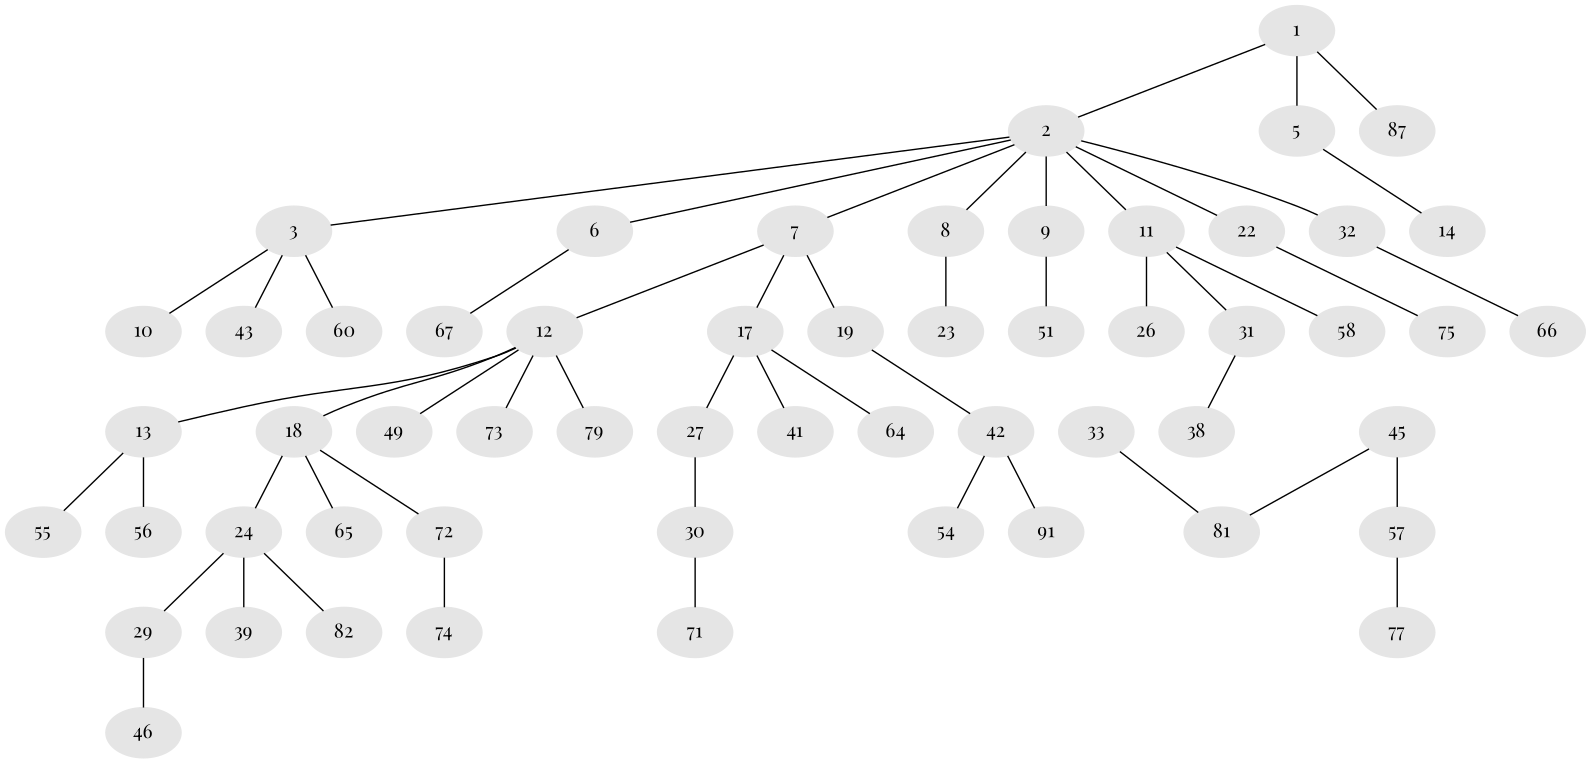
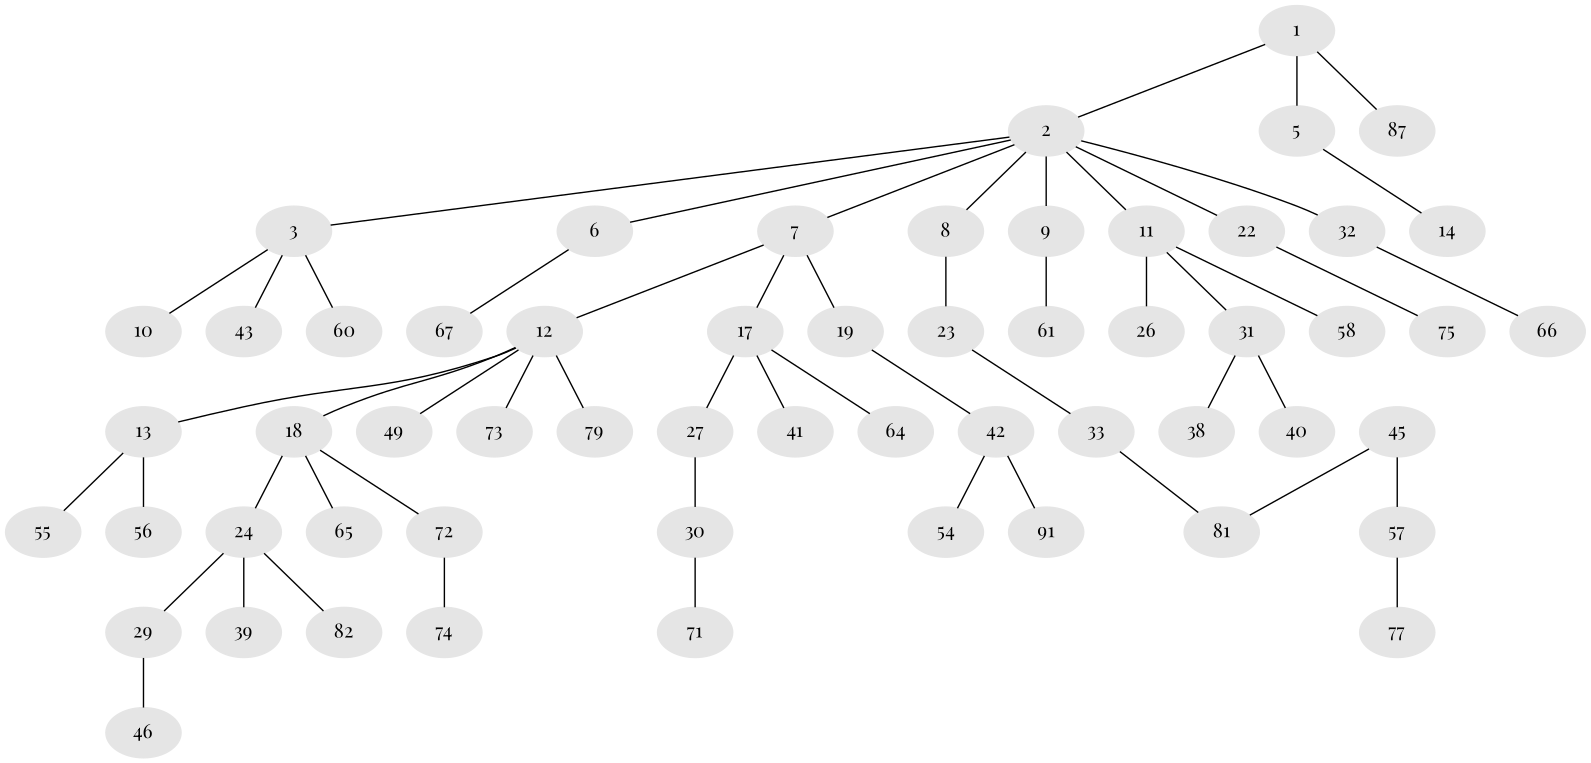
node "51": label "51" -> "61"
edge "23" -- "33": added
node "40": added
